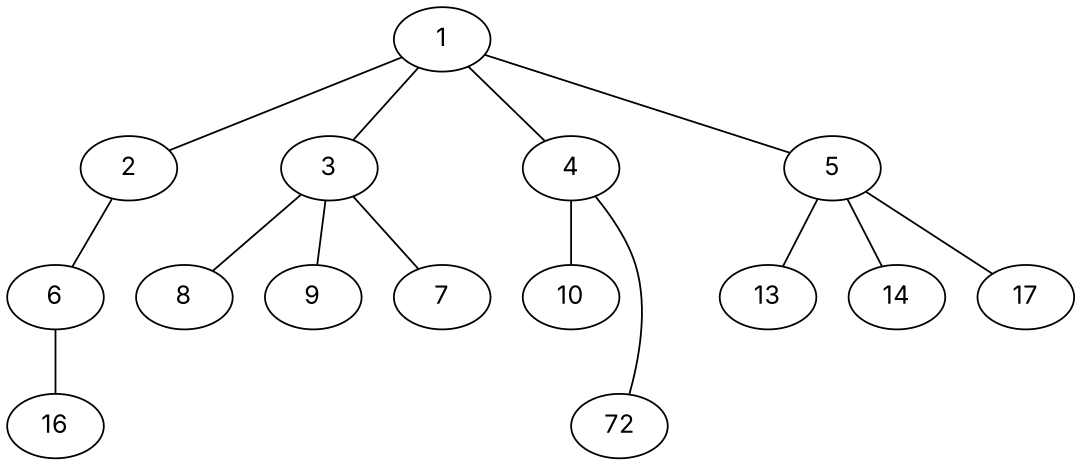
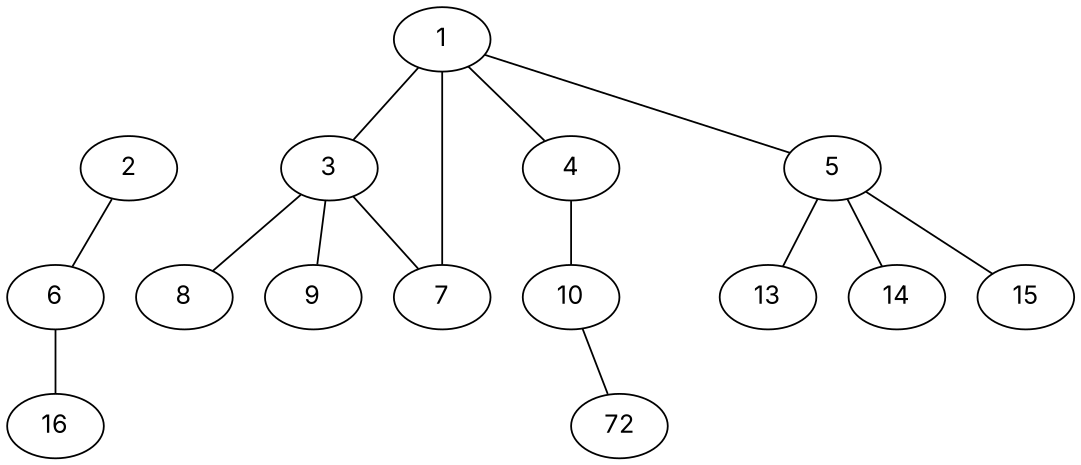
edge "1" -- "2": now "1" -- "7"
edge "4" -- "72": now "10" -- "72"
node "17": label "17" -> "15"
